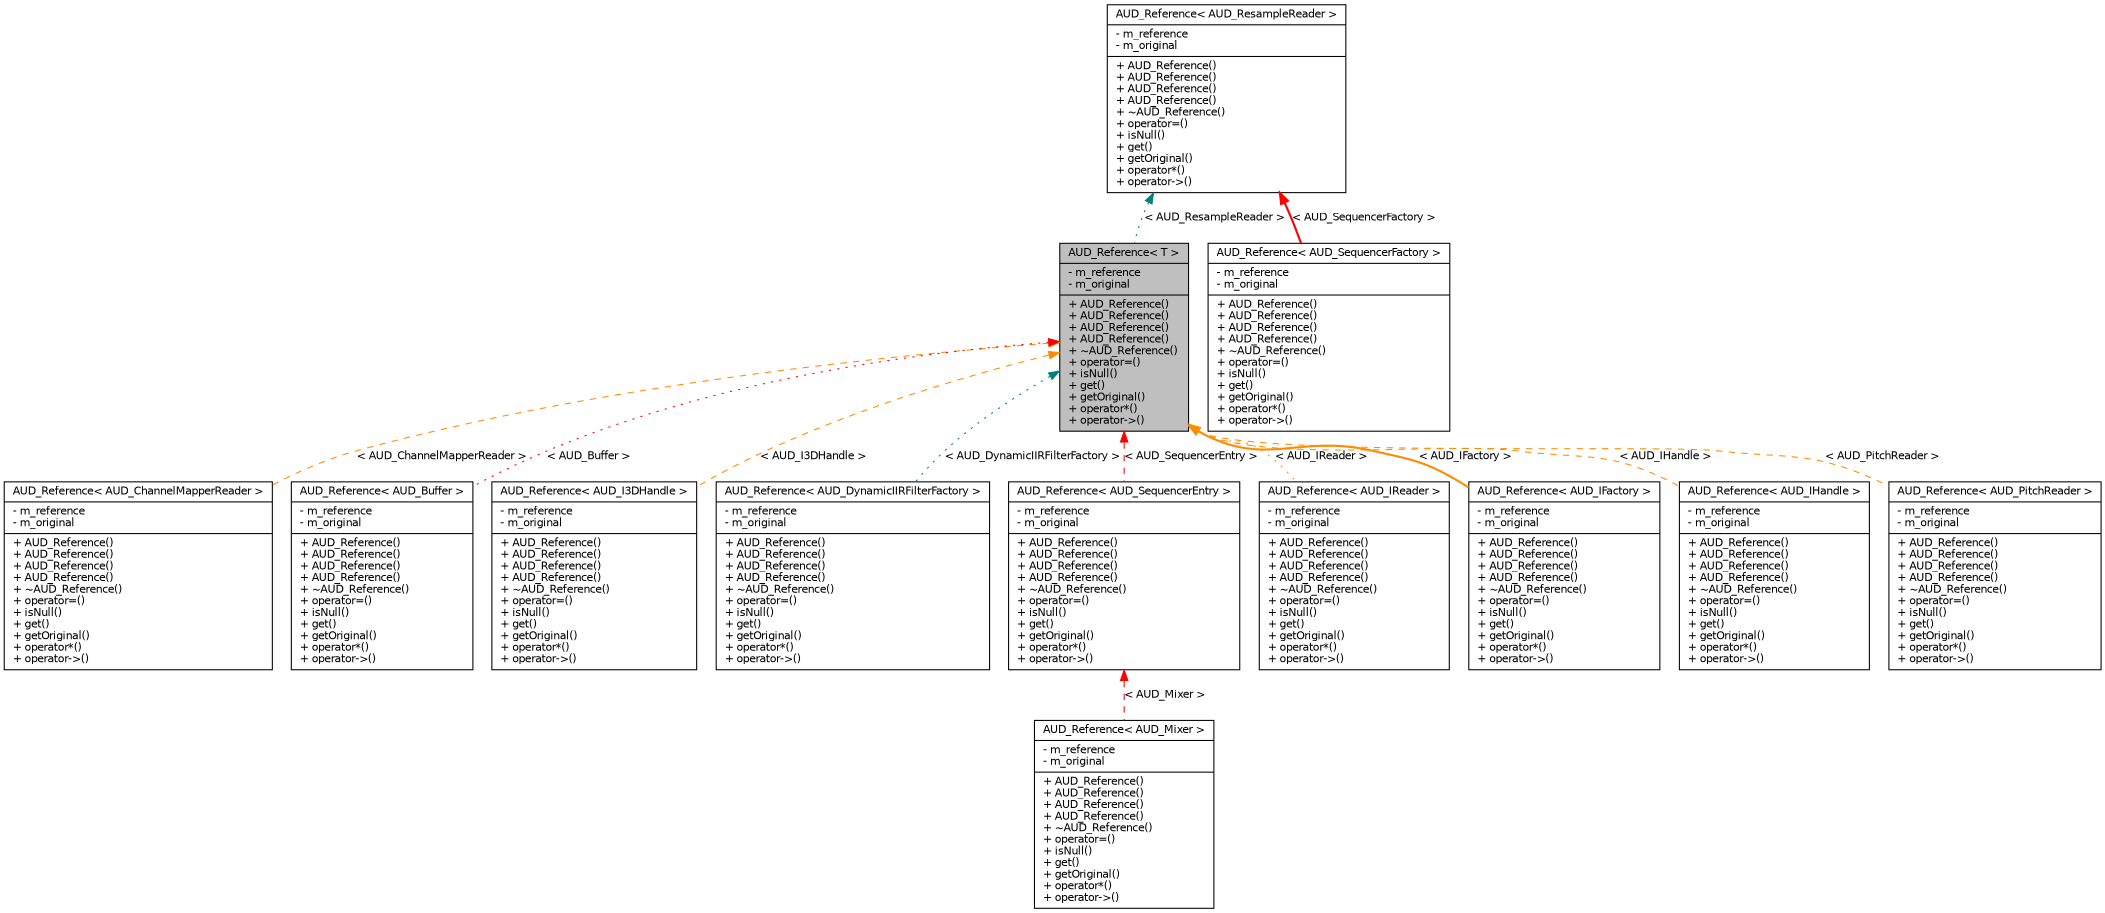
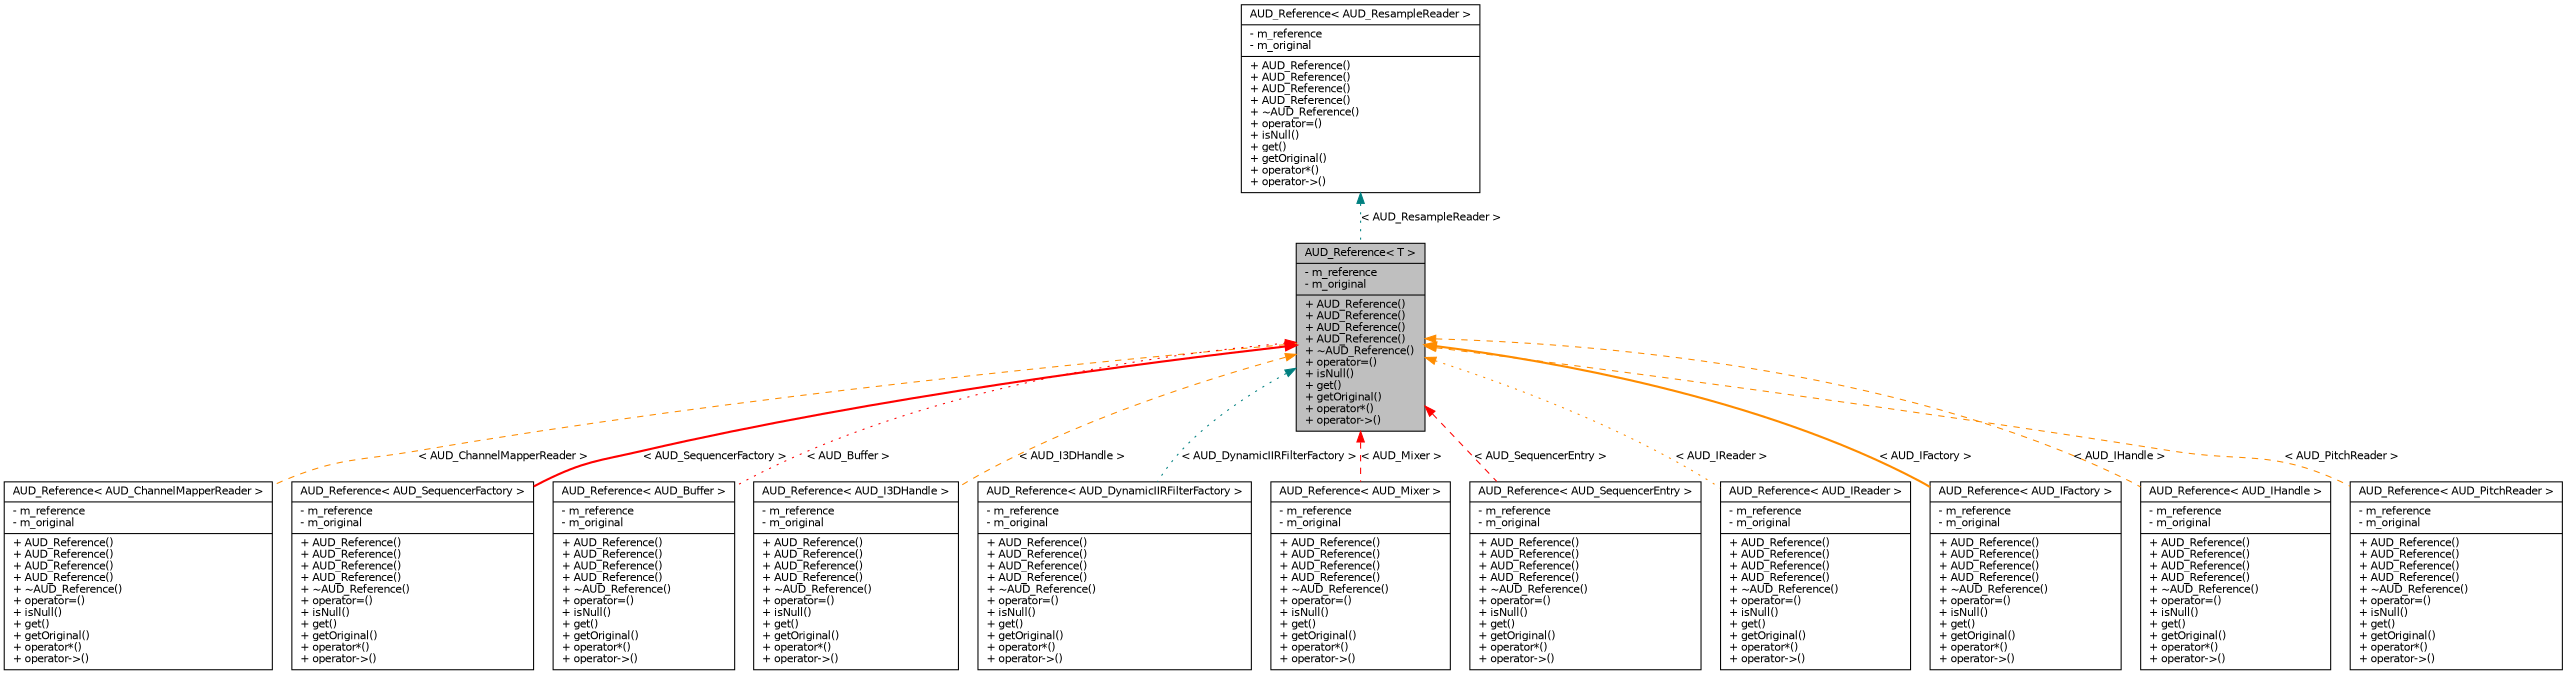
edge "AUD_Reference< AUD_SequencerFactory >" -> "AUD_Reference< AUD_ResampleReader >": now "AUD_Reference< AUD_SequencerFactory >" -> "AUD_Reference< T >"
edge "AUD_Reference< AUD_Mixer >" -> "AUD_Reference< AUD_SequencerEntry >": now "AUD_Reference< AUD_Mixer >" -> "AUD_Reference< T >"
